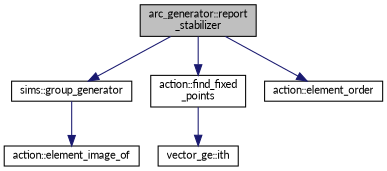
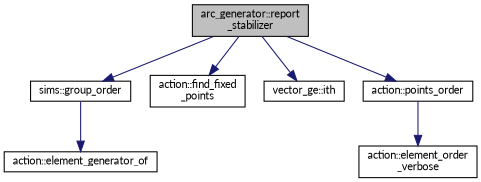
node "sims::group_generator": label "sims::group_generator" -> "sims::group_order"
node "action::element_order": label "action::element_order" -> "action::points_order"
edge "action::find_fixed _points" -> "vector_ge::ith": now "arc_generator::report _stabilizer" -> "vector_ge::ith"
node "action::element_image_of": label "action::element_image_of" -> "action::element_generator_of"
node "action::element_order _verbose": added
